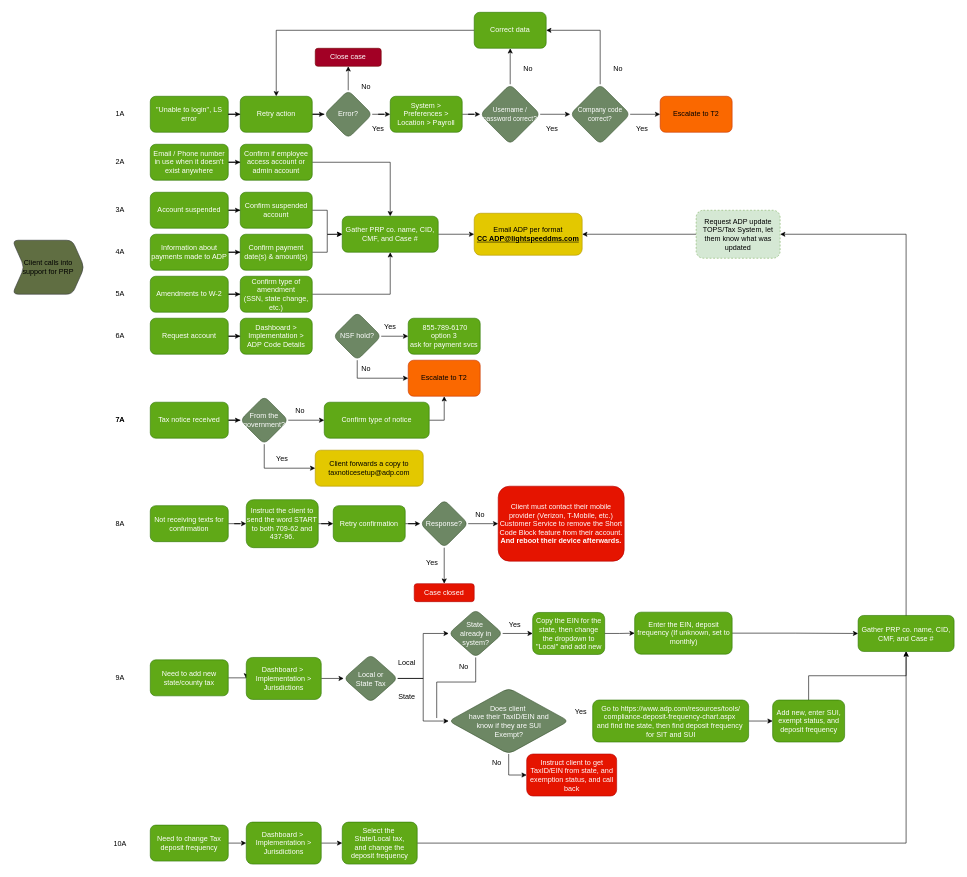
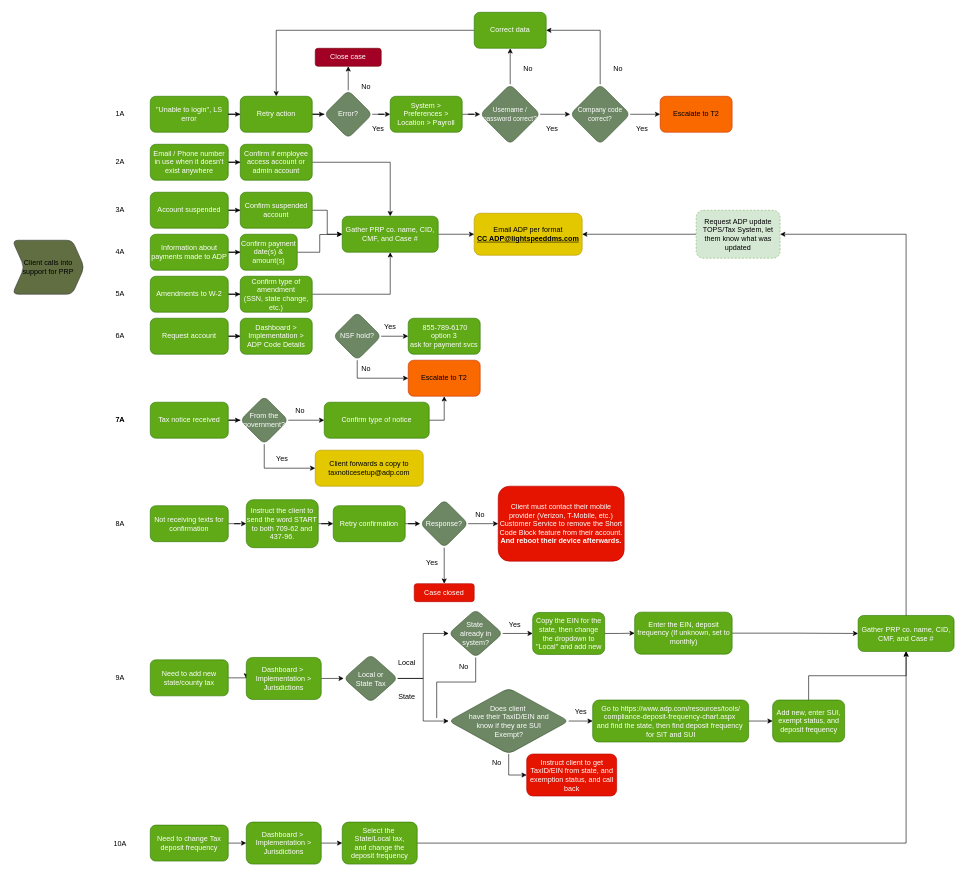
node "Confirm payment date(s) & amount(s)": size 72x36 -> 57x36
edge "Does client have their TaxID/EIN and know if they are SUI Exempt?" -> "Go to https://www.adp.com/resources/tools/ compliance-deposit-frequency-chart.aspx and find the state, then find deposit frequency for SIT and SUI": added
